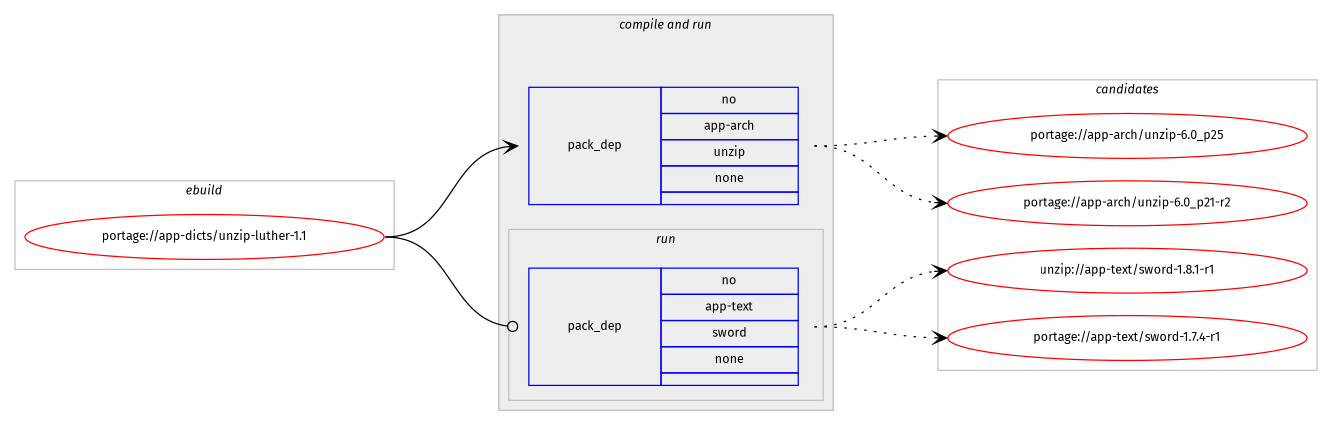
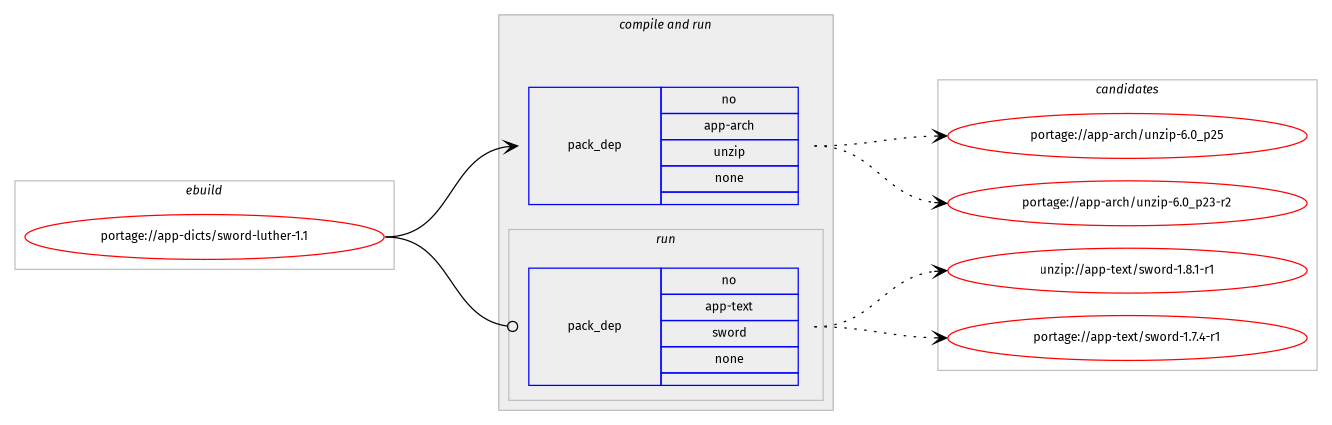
node "portage://app-arch/unzip-6.0_p21-r2": label "portage://app-arch/unzip-6.0_p21-r2" -> "portage://app-arch/unzip-6.0_p23-r2"
node "portage://app-dicts/unzip-luther-1.1": label "portage://app-dicts/unzip-luther-1.1" -> "portage://app-dicts/sword-luther-1.1"
